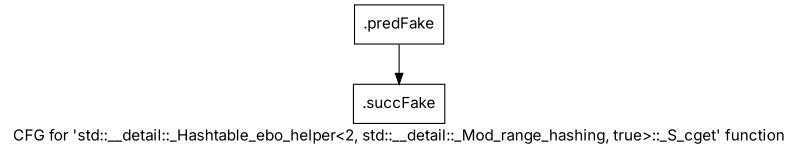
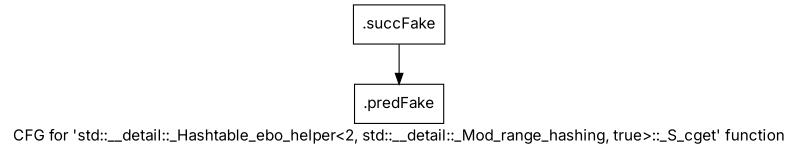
edge ".predFake" -> ".succFake": reversed
